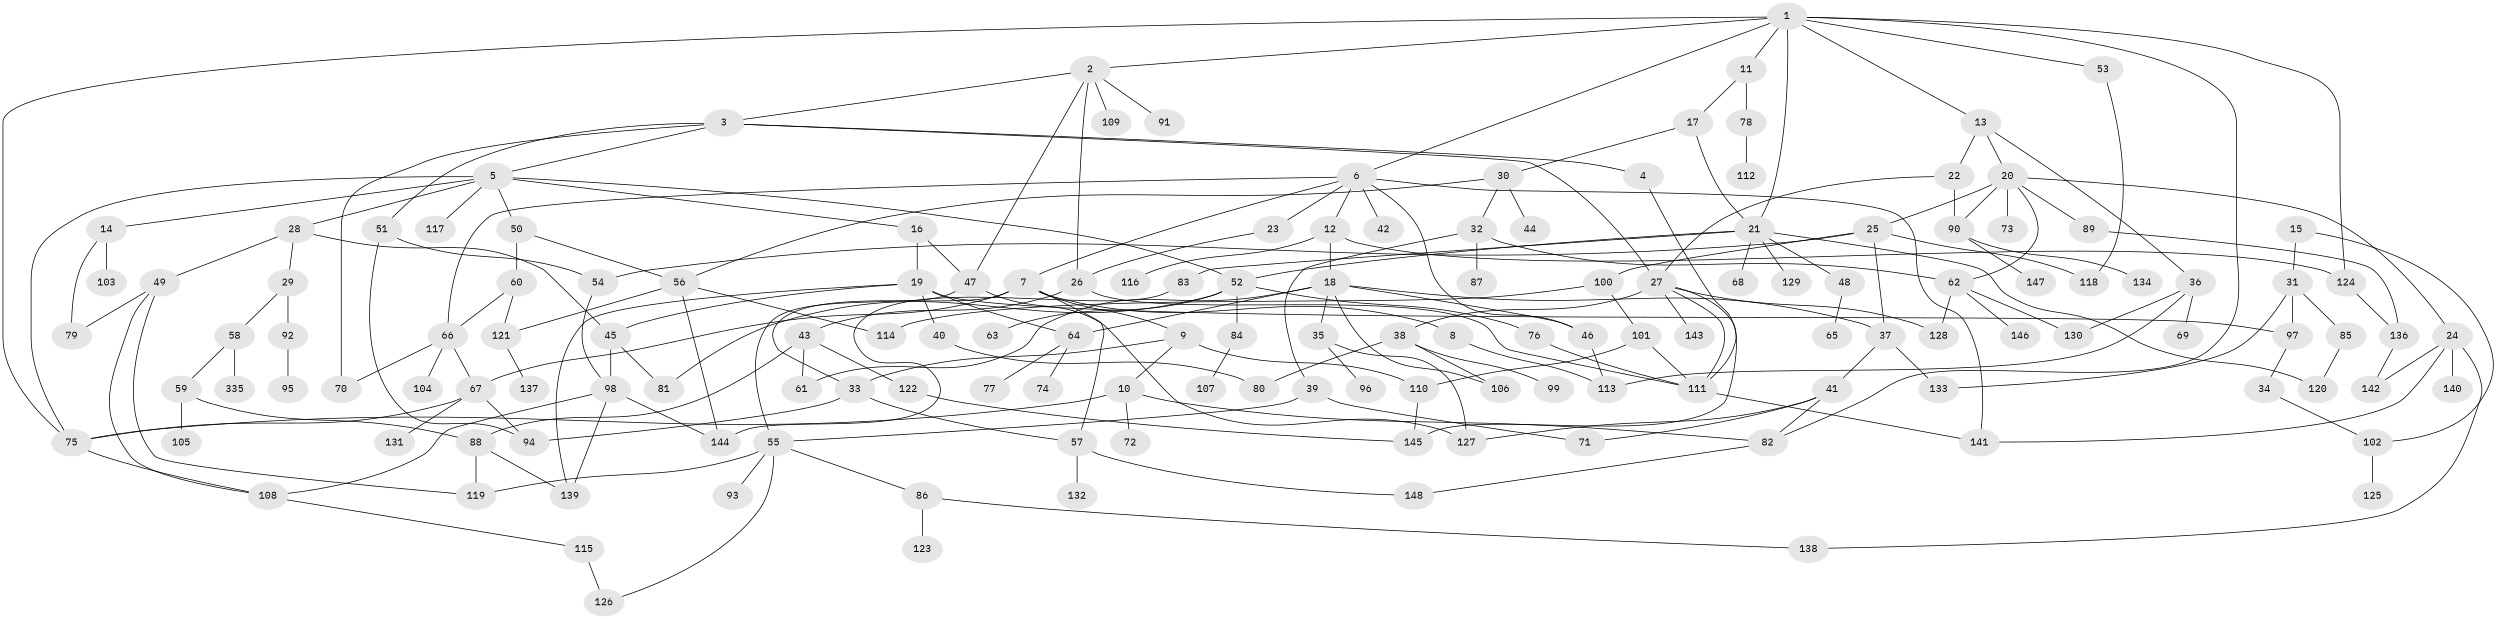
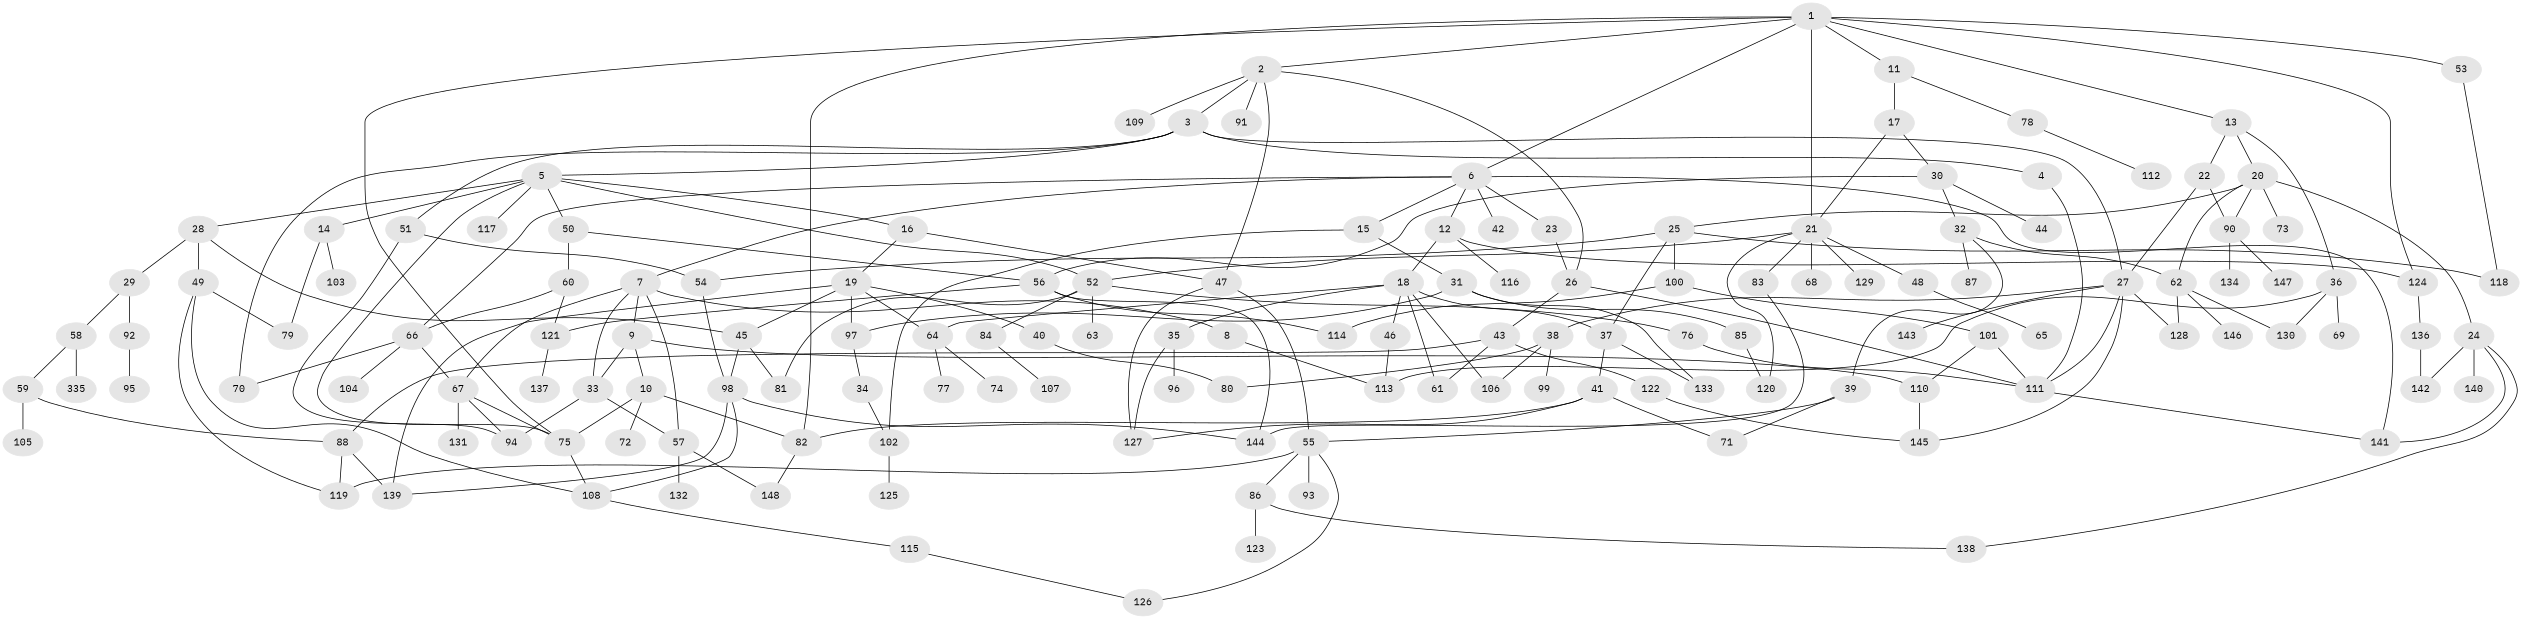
node "89": removed
edge "6" -- "46": now "6" -- "15"
